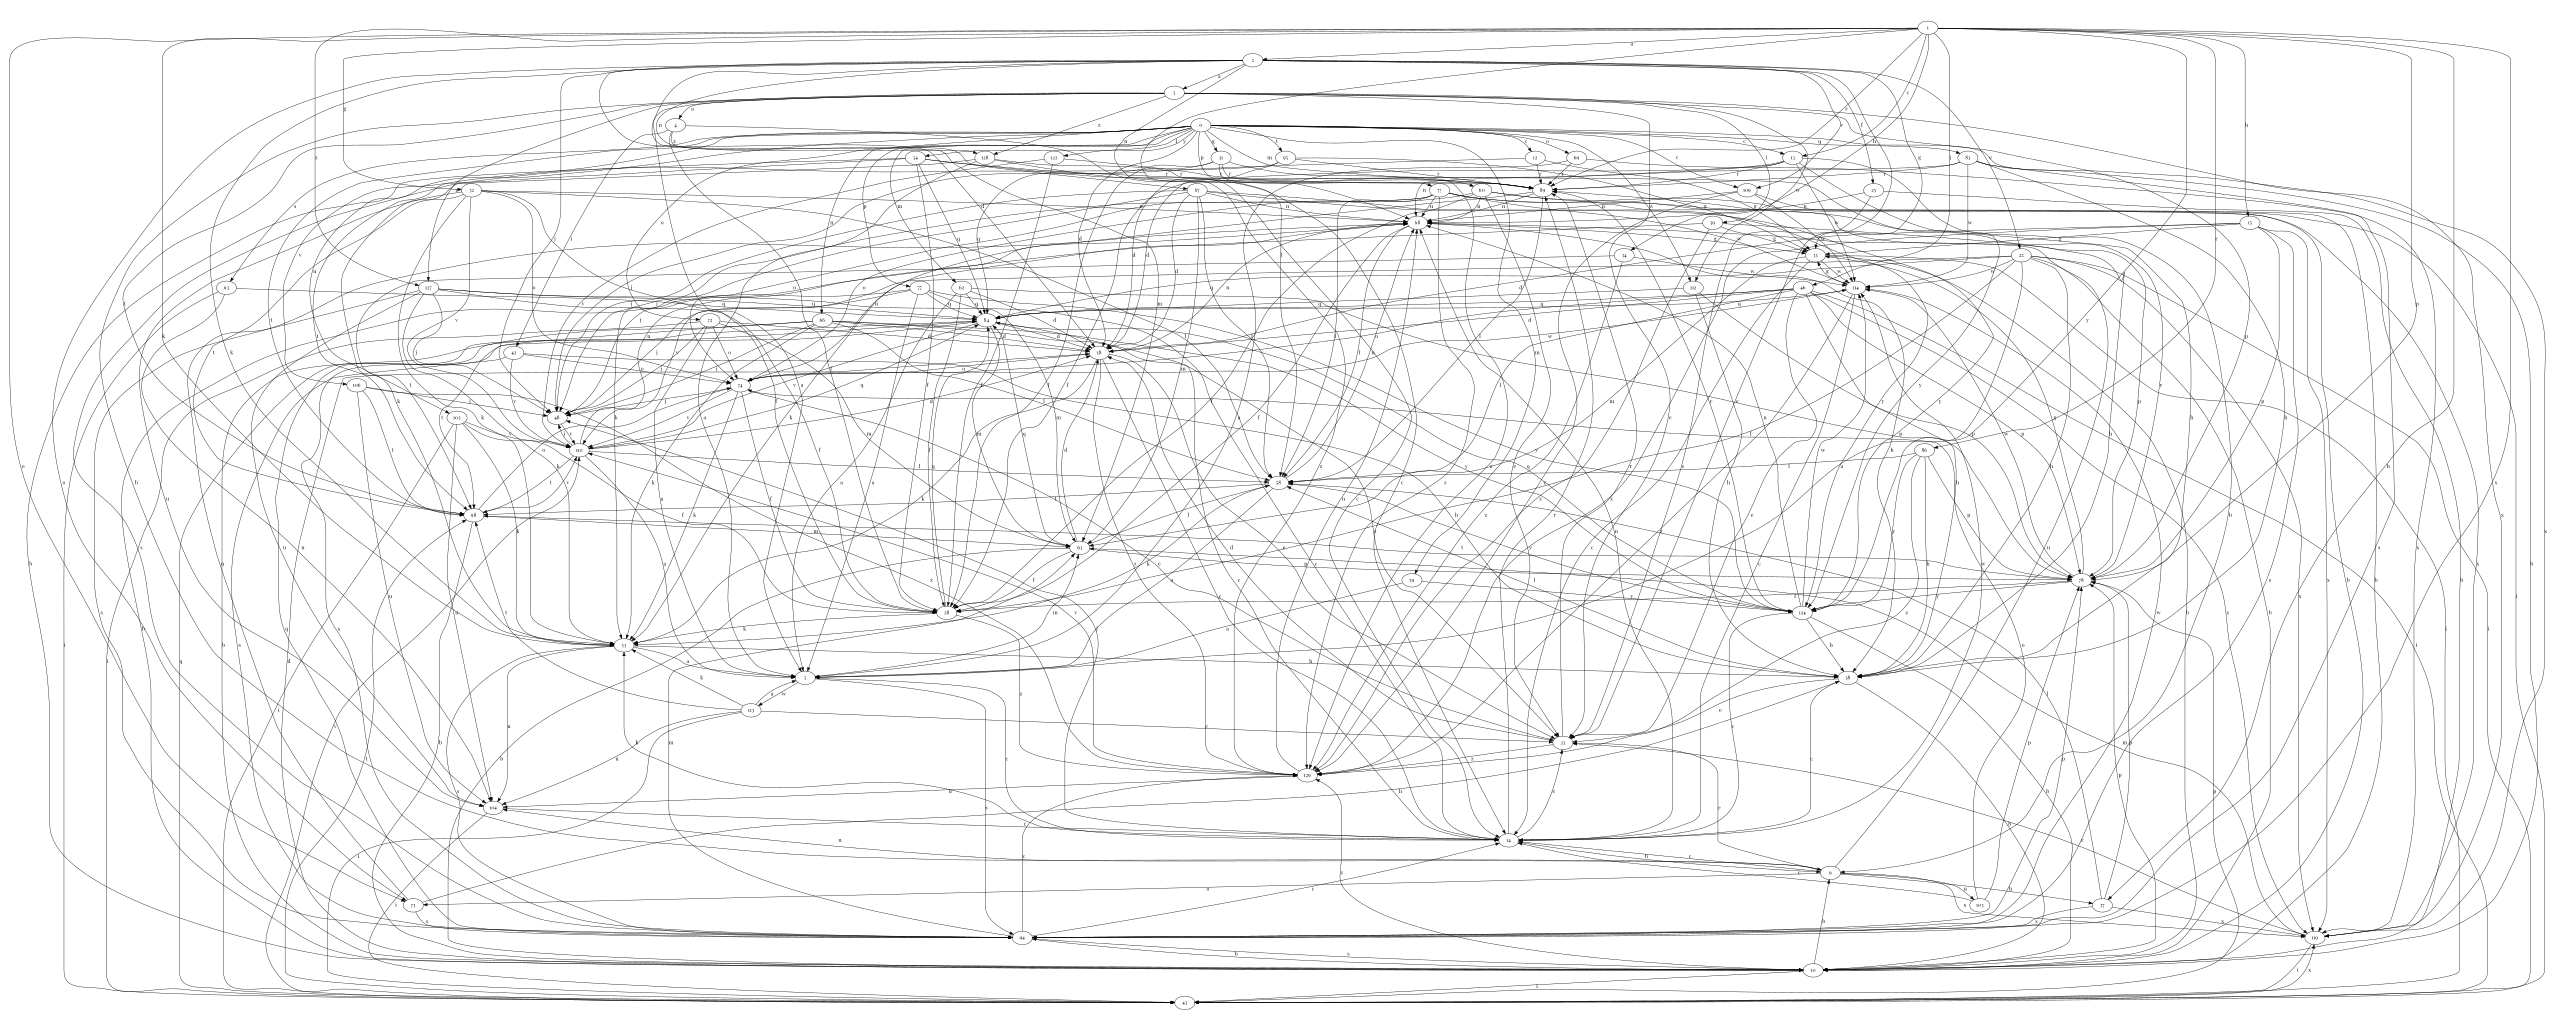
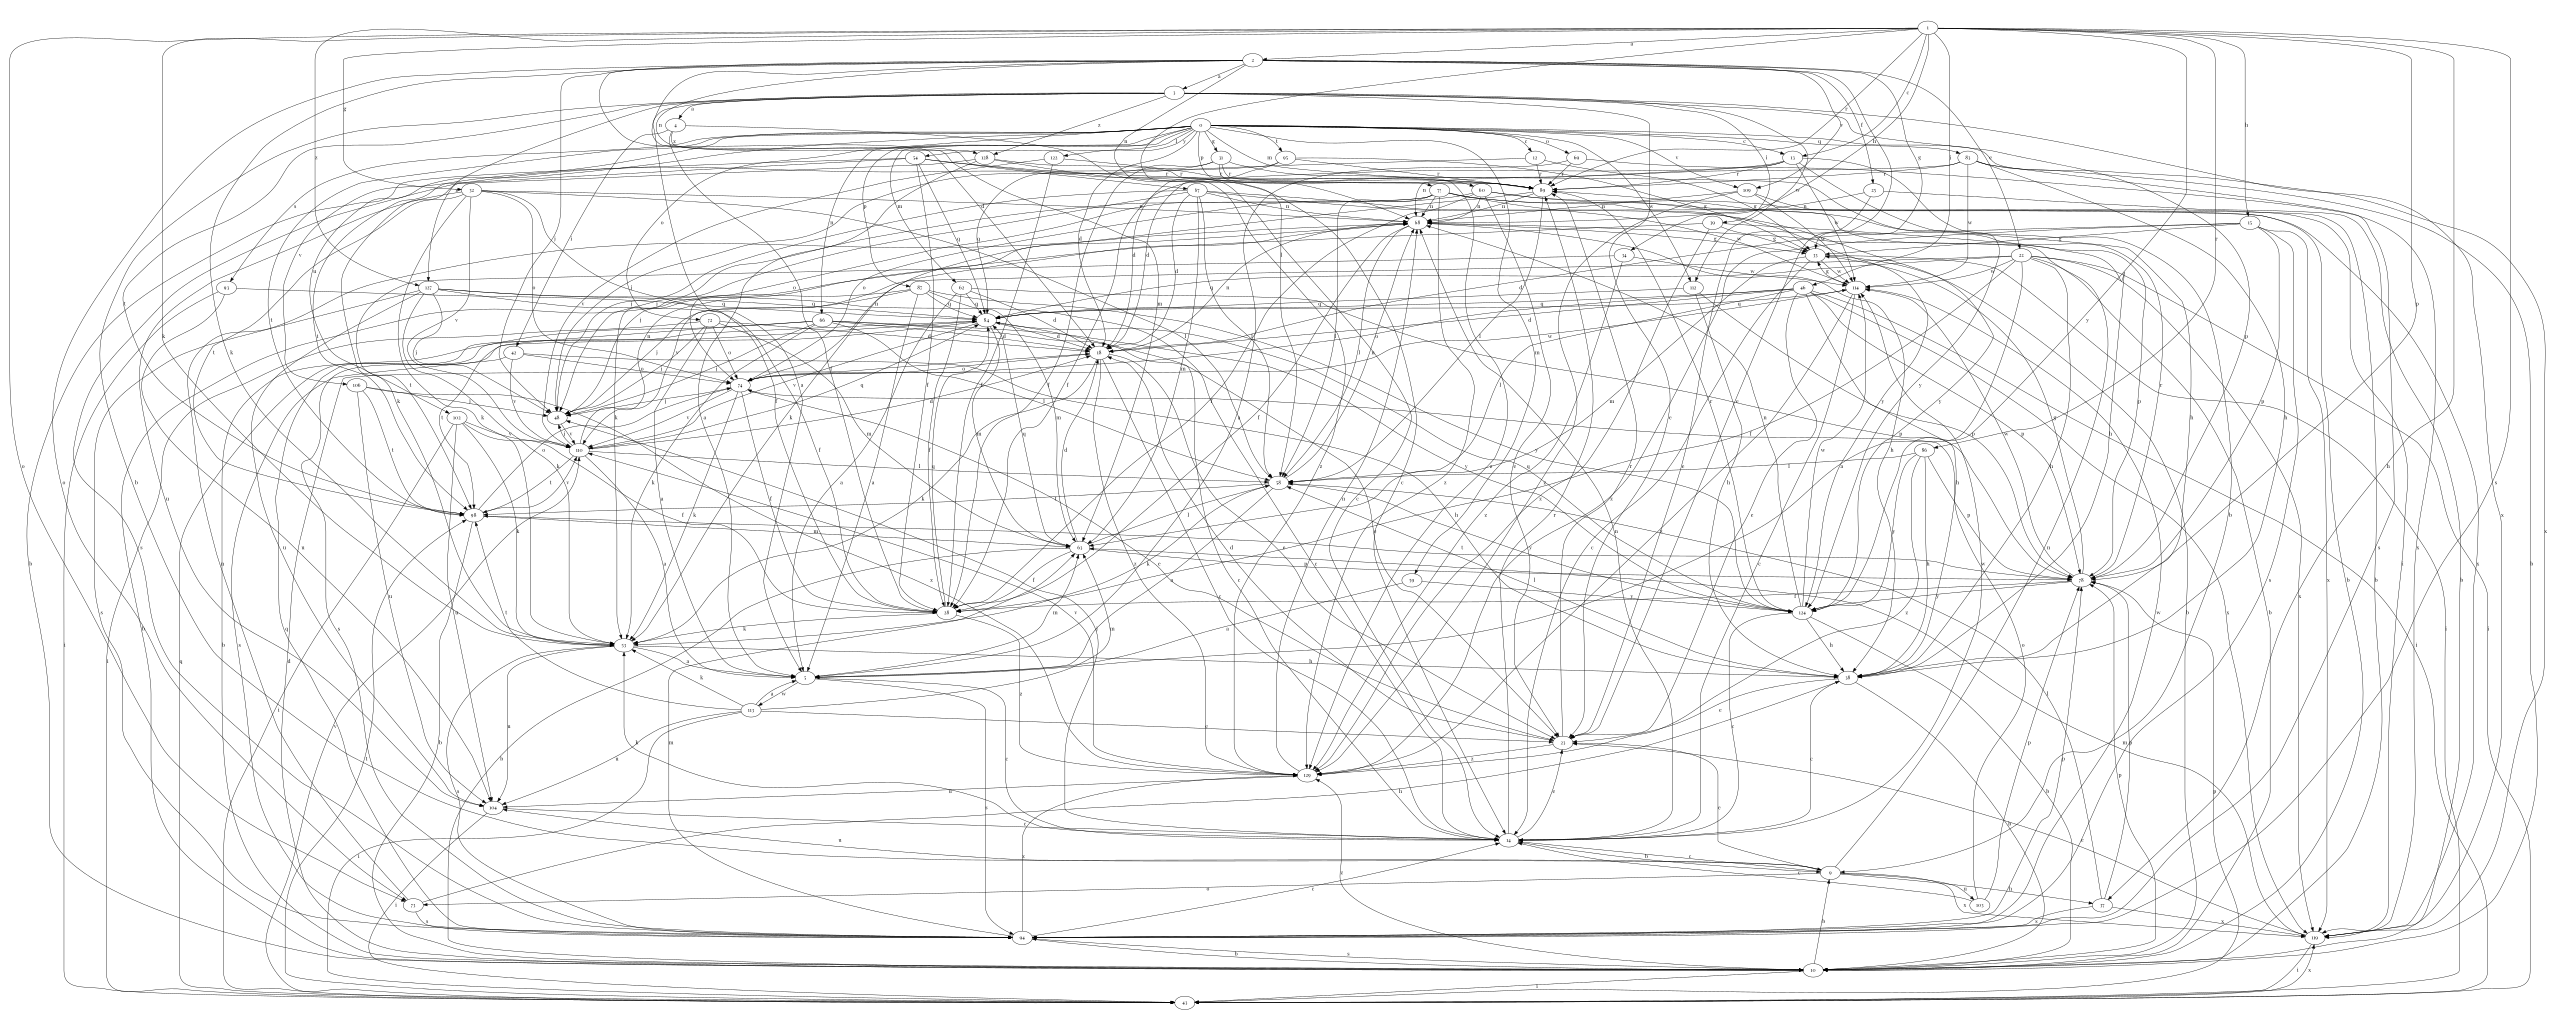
node "77": label "77" -> "87"
edge "113" -> "63": added, label "m"
edge "75" -> "43": now "75" -> "119"
